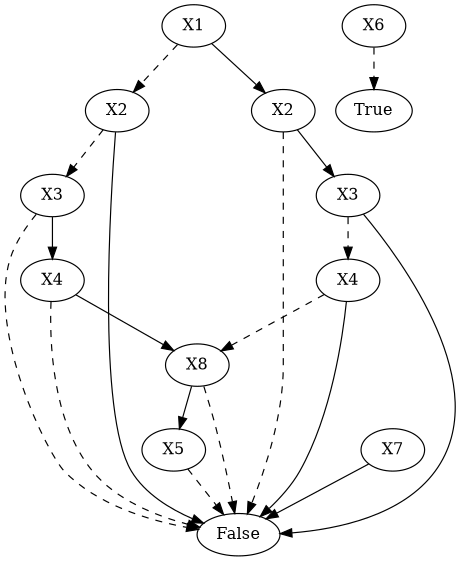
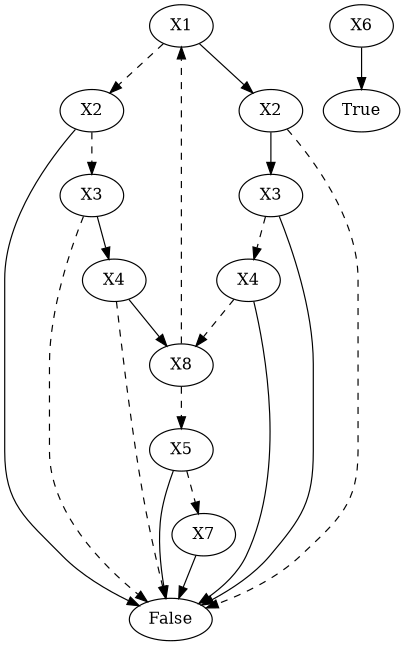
edge "X6" -> "True": style dashed -> solid
edge "X8" -> "X5": style solid -> dashed
edge "X8" -> "False": now "X8" -> "X1"
edge "X5" -> "X7": added
edge "X5" -> "False": style dashed -> solid
